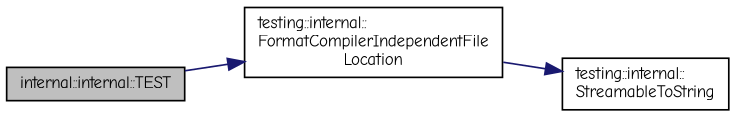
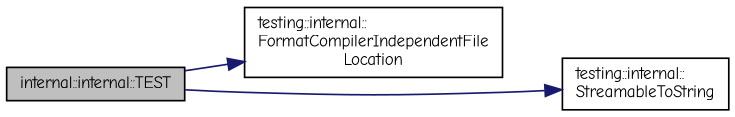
edge "testing::internal:: FormatCompilerIndependentFile Location" -> "testing::internal:: StreamableToString": now "internal::internal::TEST" -> "testing::internal:: StreamableToString"
